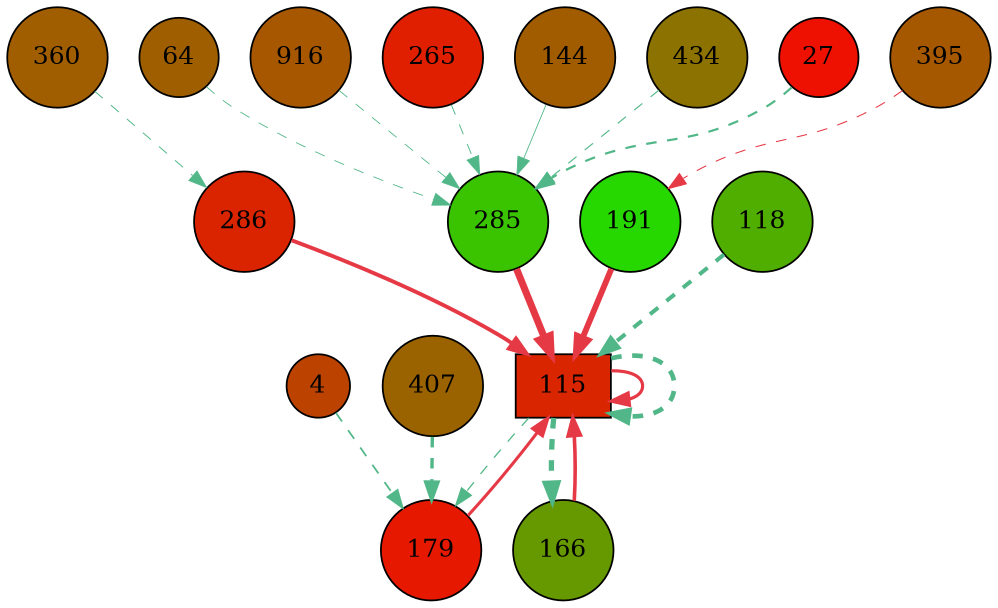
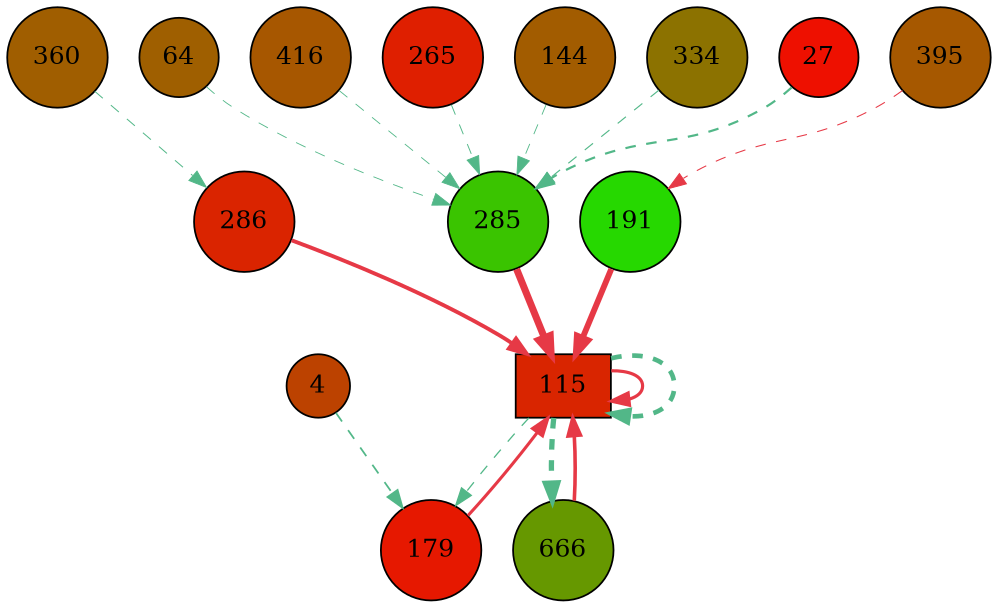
node "916": label "916" -> "416"
node "434": label "434" -> "334"
edge "144" -> "285": style solid -> dashed
node "118": removed
node "407": removed
node "166": label "166" -> "666"
